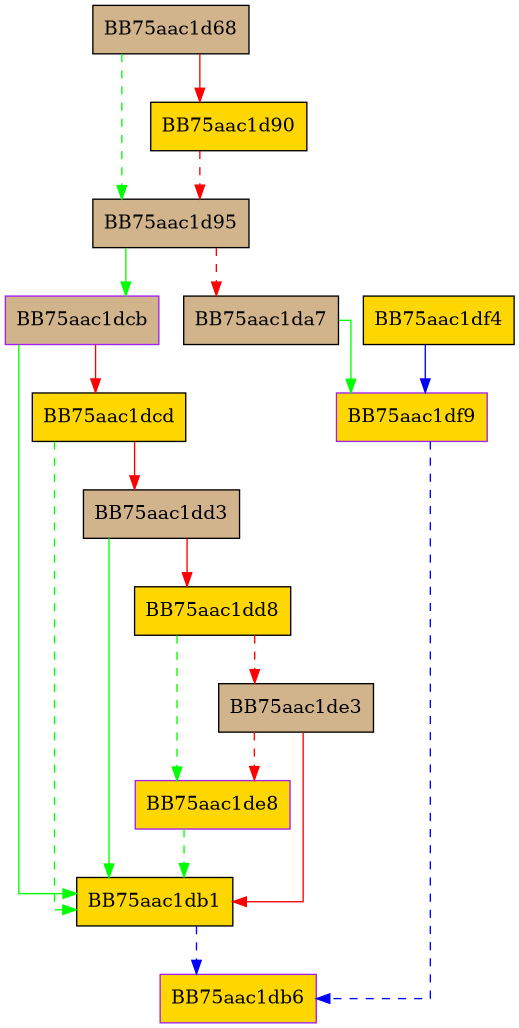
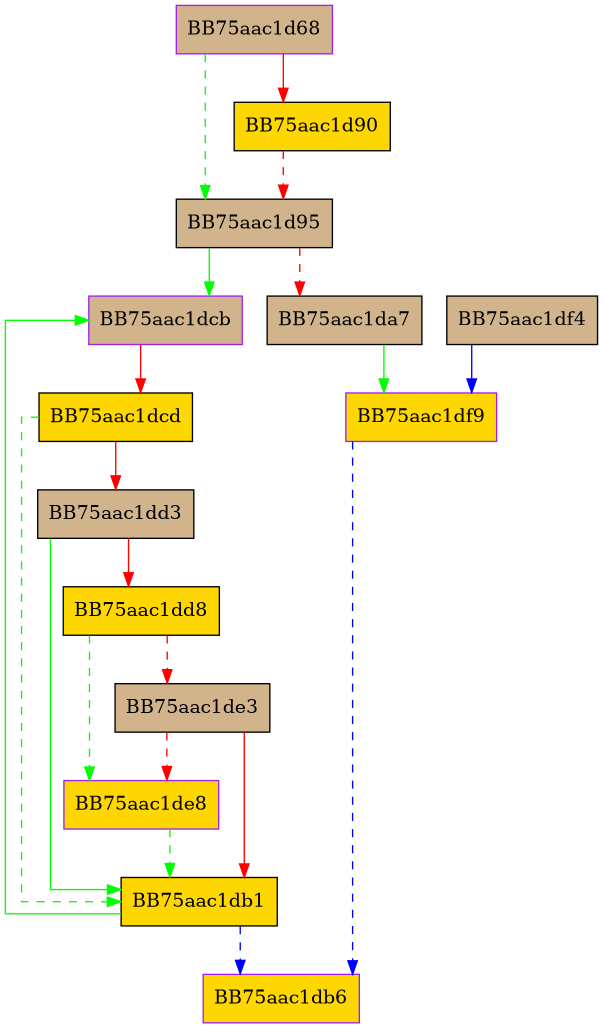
node "BB75aac1d68": color black -> purple
node "BB75aac1df4": fillcolor gold -> tan
edge "BB75aac1dcb" -> "BB75aac1db1": reversed
